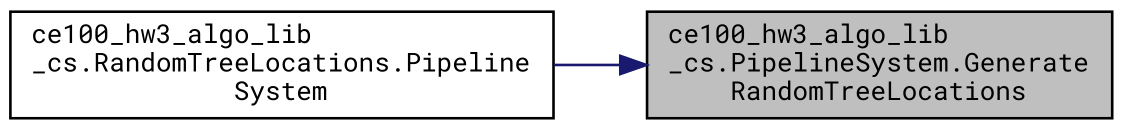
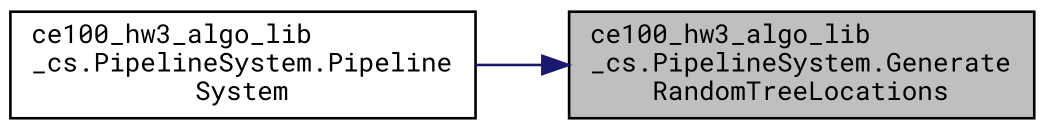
node "ce100_hw3_algo_lib _cs.RandomTreeLocations.Pipeline System": label "ce100_hw3_algo_lib _cs.RandomTreeLocations.Pipeline System" -> "ce100_hw3_algo_lib _cs.PipelineSystem.Pipeline System"
